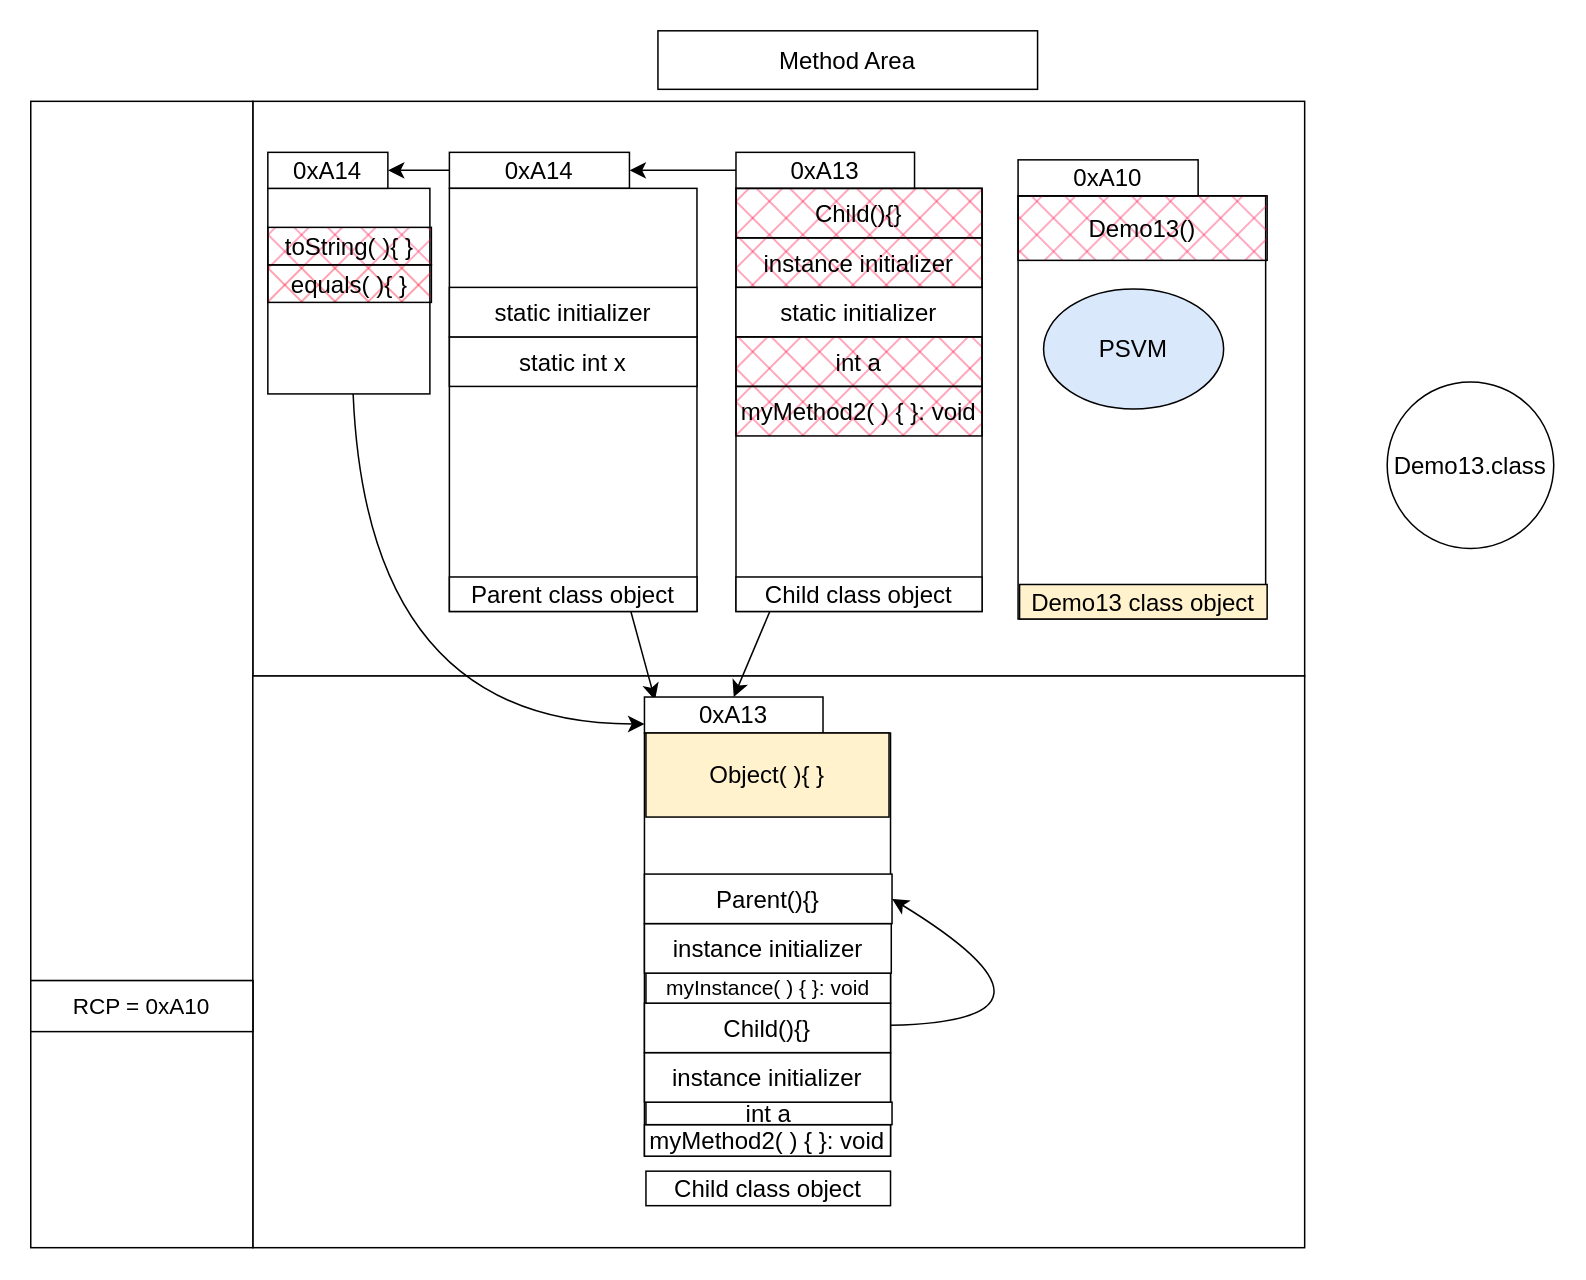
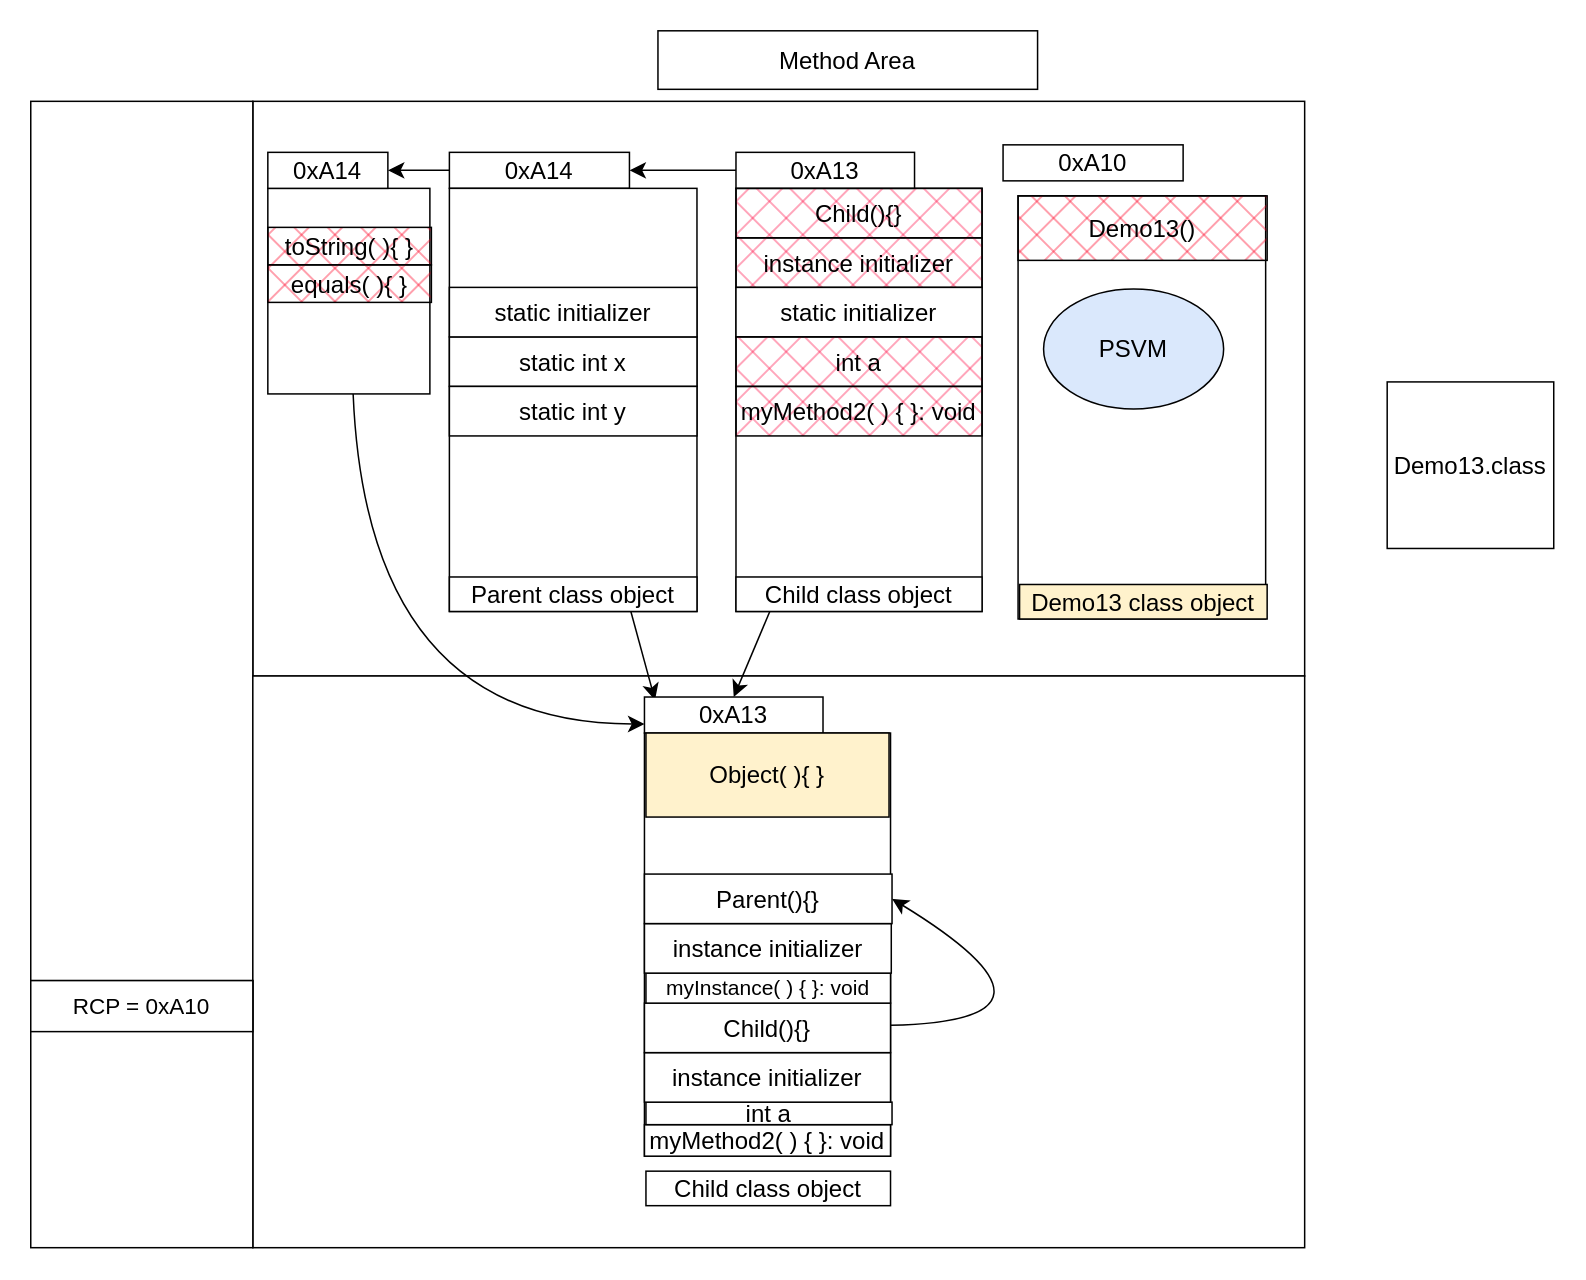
node "0xA10": moved (1108, 178) -> (1093, 163)
node "Demo13()": fillcolor #ff1f5a -> #ff0526
node "toString( ){ }": fillcolor #ff1f5a -> #ff0526
node "static int y": added
node "Demo13.class": shape ellipse -> rectangle
